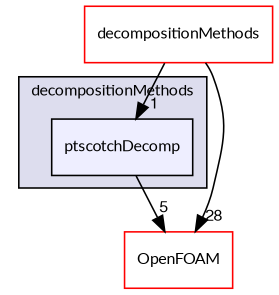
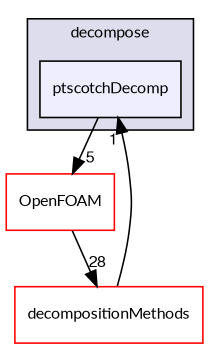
cluster "decompositionMethods": label "decompositionMethods" -> "decompose"
edge "decompositionMethods" -> "OpenFOAM": reversed
